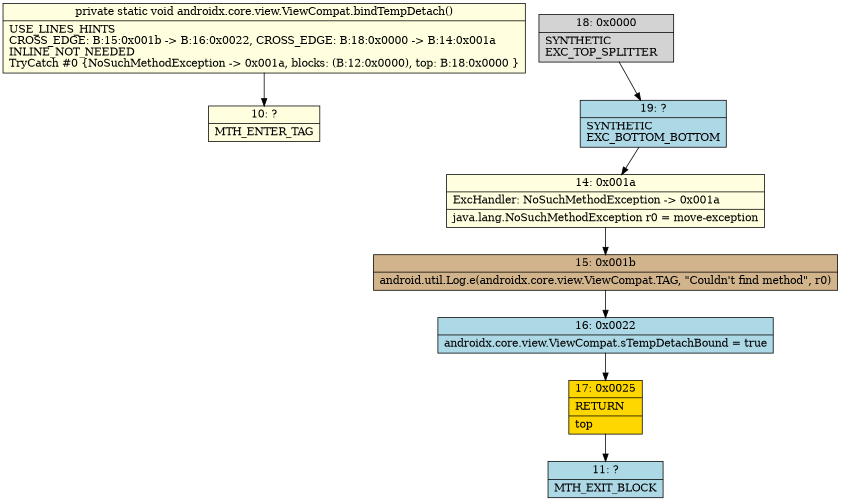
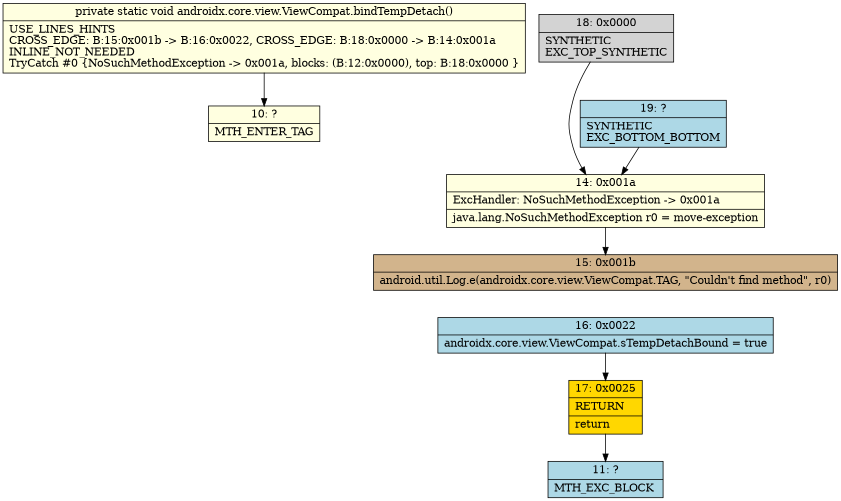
node "18: 0x0000": text "EXC_TOP_SPLITTER" -> "EXC_TOP_SYNTHETIC"
edge "18: 0x0000" -> "19: ?": now "18: 0x0000" -> "14: 0x001a"
edge "15: 0x001b" -> "16: 0x0022": removed
node "17: 0x0025": text "top" -> "return"
node "11: ?": text "MTH_EXIT_BLOCK" -> "MTH_EXC_BLOCK"
